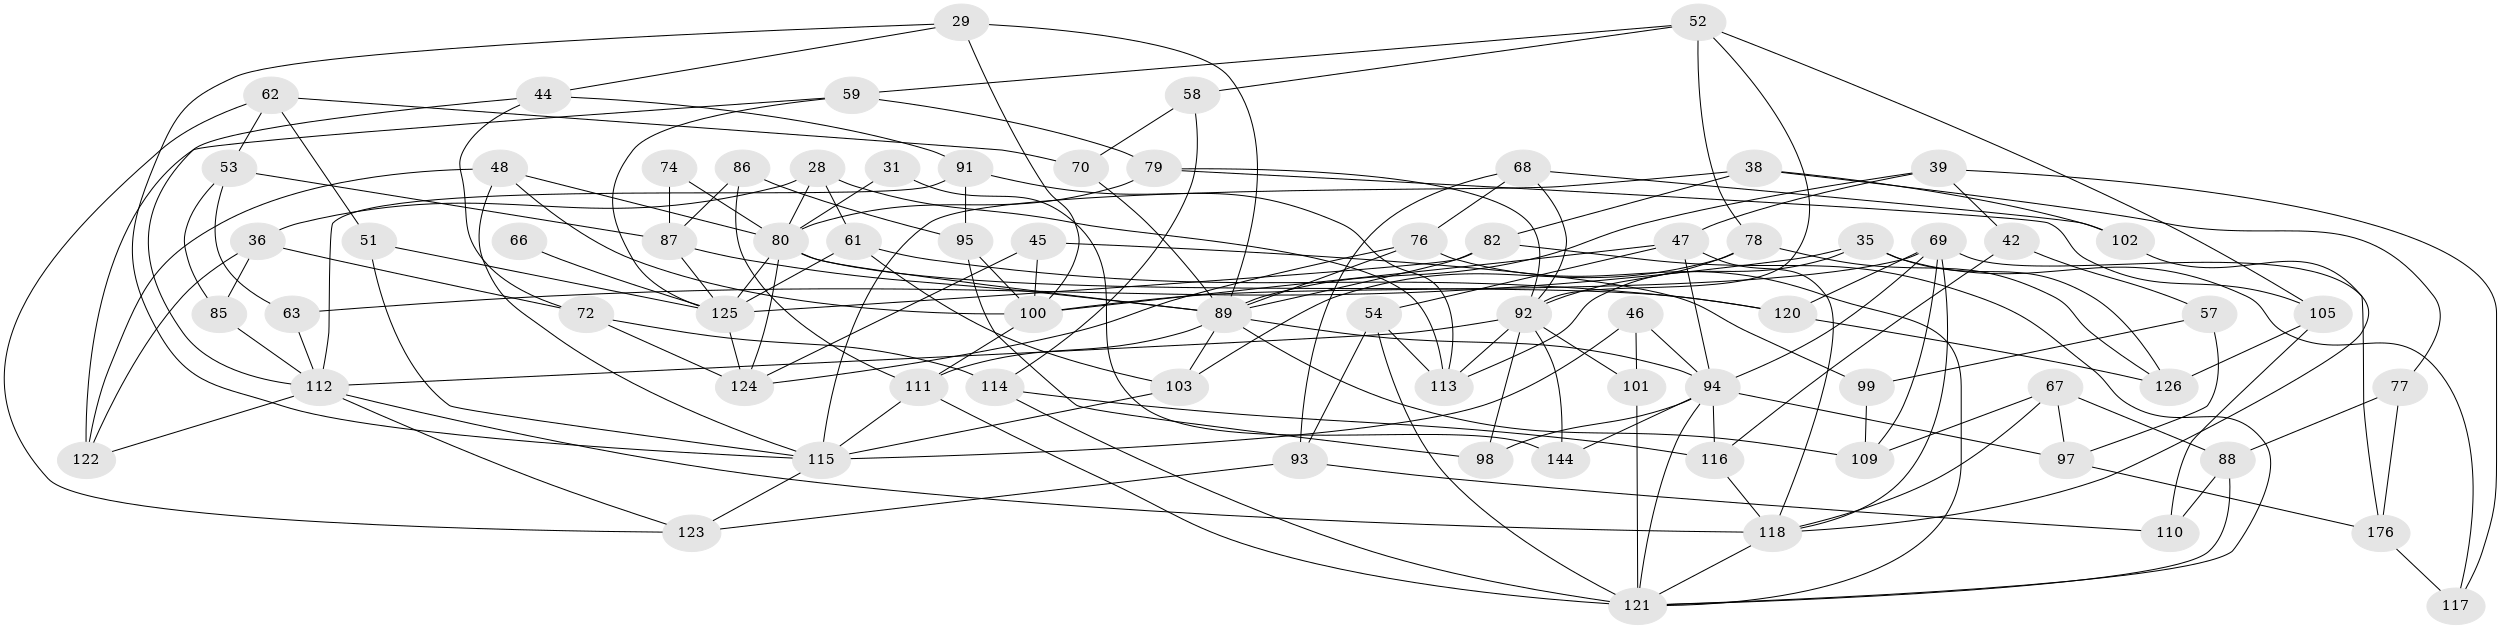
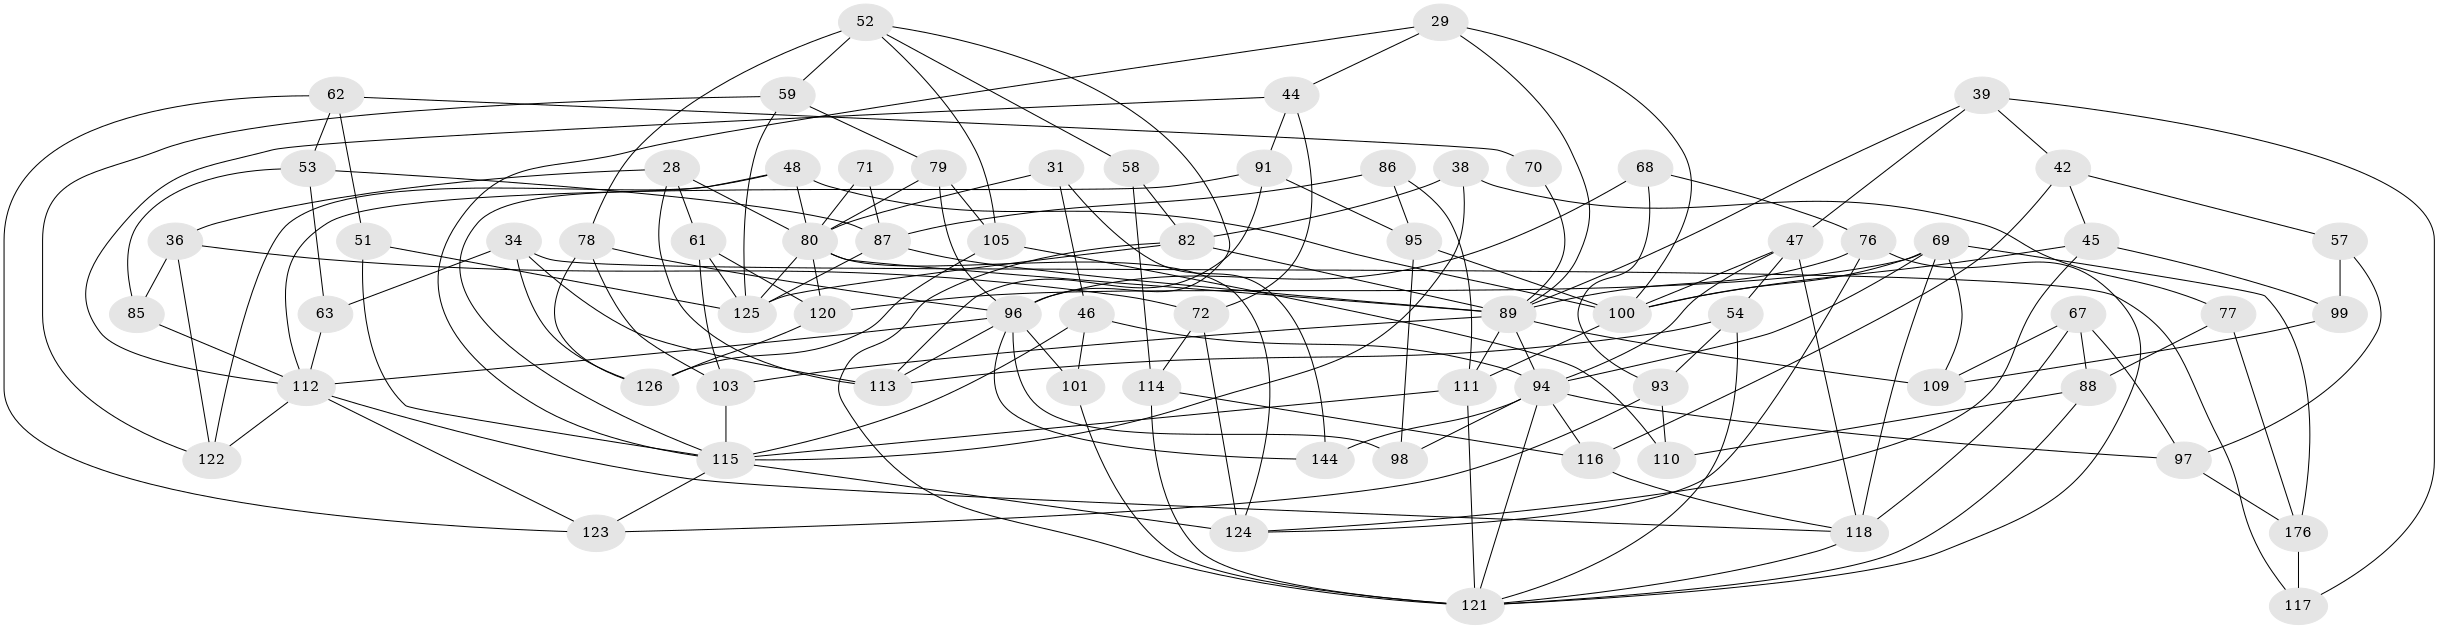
edge "58" -- "70": now "58" -- "82"
node "74": label "74" -> "71"
edge "42" -- "45": added
node "66": removed
edge "31" -- "46": added
node "35": label "35" -> "34"
node "102": removed
node "92": label "92" -> "96"
edge "125" -- "124": now "115" -- "124"
